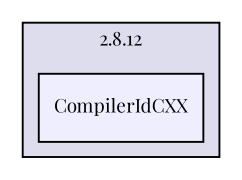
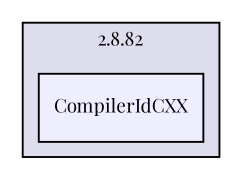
cluster "2.8.12": label "2.8.12" -> "2.8.82"
